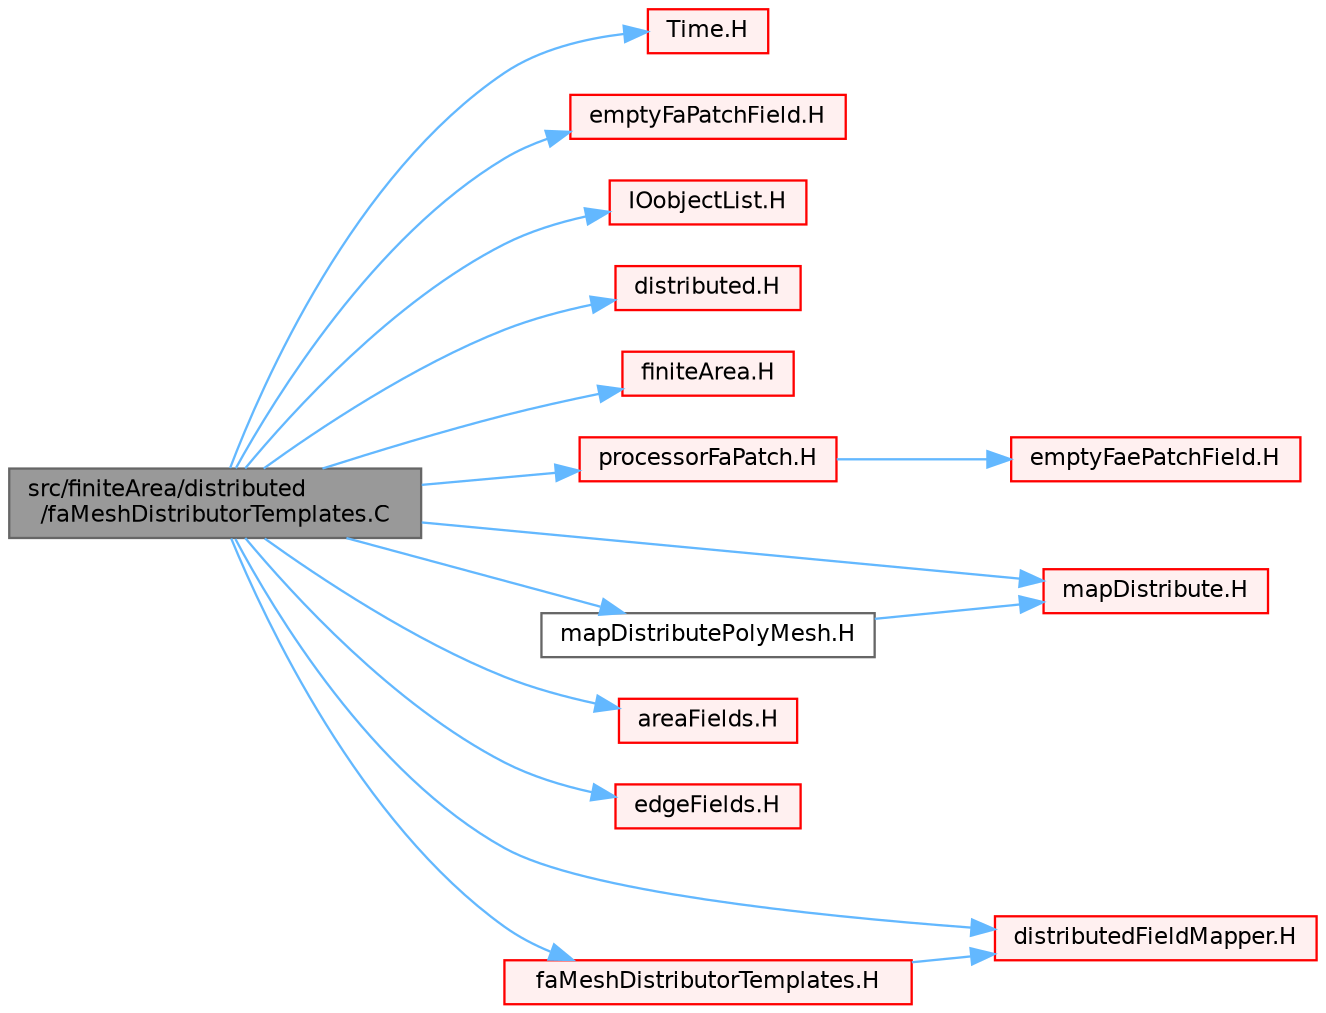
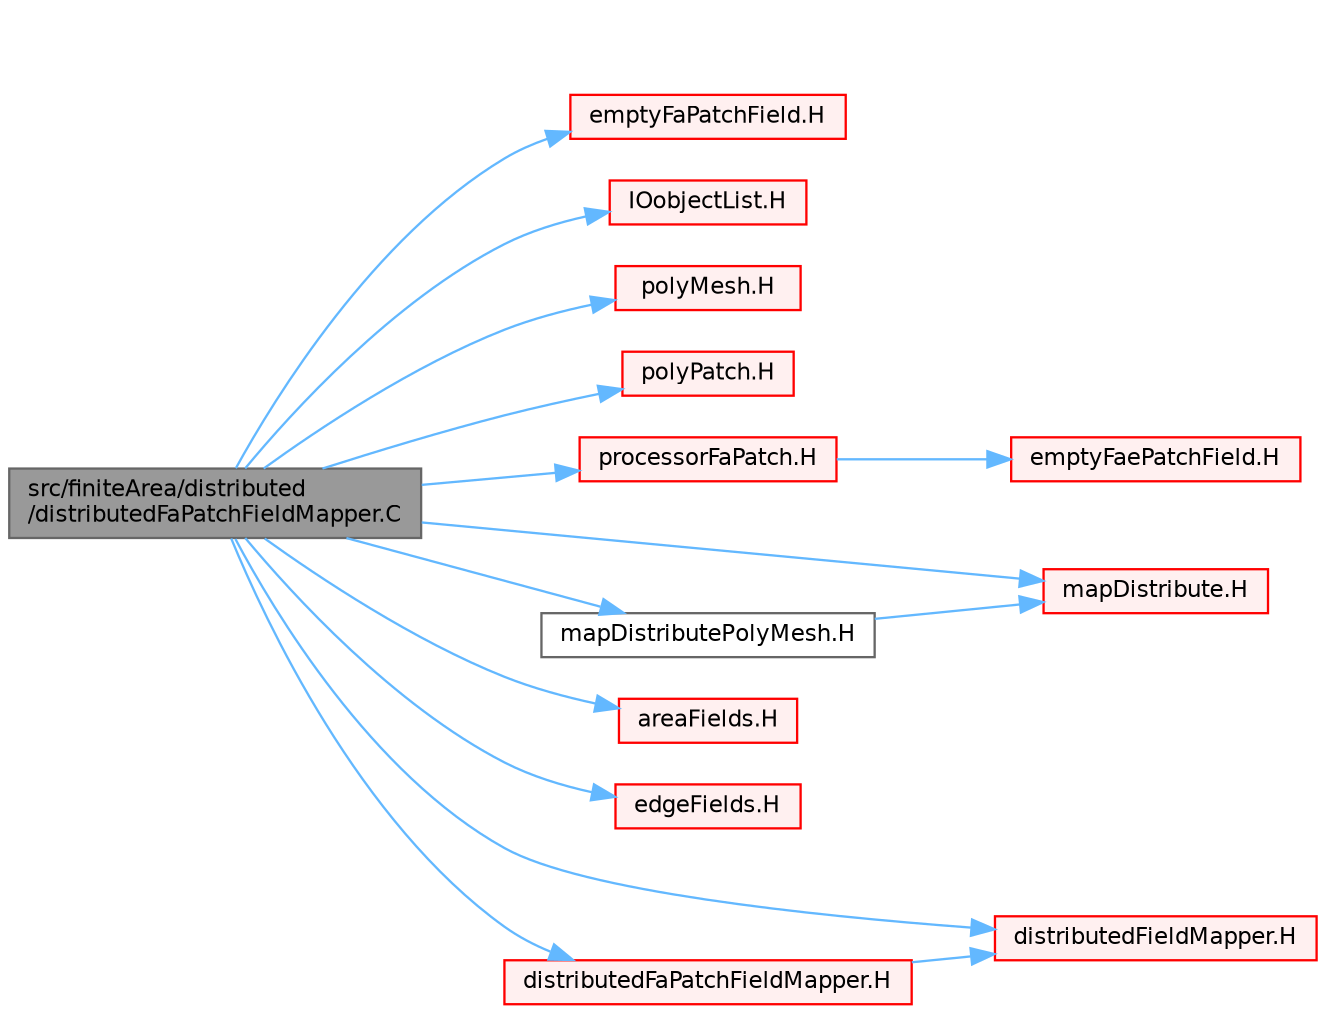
node "Time.H": removed
node "distributed.H": label "distributed.H" -> "polyMesh.H"
node "finiteArea.H": label "finiteArea.H" -> "polyPatch.H"
node "src/finiteArea/distributed /faMeshDistributorTemplates.C": label "src/finiteArea/distributed /faMeshDistributorTemplates.C" -> "src/finiteArea/distributed /distributedFaPatchFieldMapper.C"
node "faMeshDistributorTemplates.H": label "faMeshDistributorTemplates.H" -> "distributedFaPatchFieldMapper.H"
